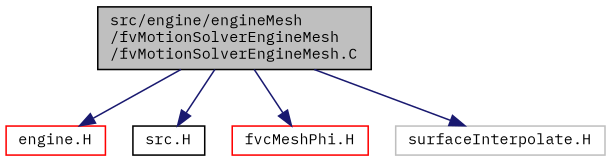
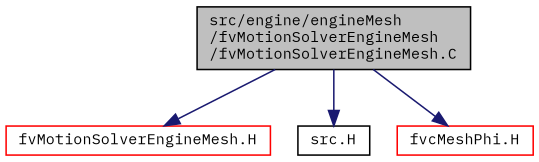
node "engine.H": label "engine.H" -> "fvMotionSolverEngineMesh.H"
node "surfaceInterpolate.H": removed
